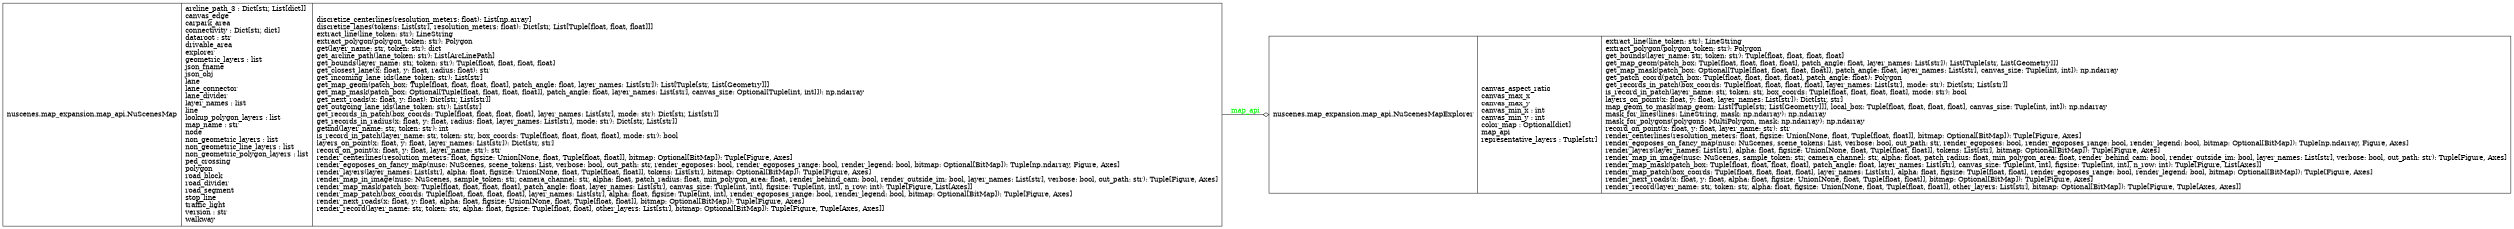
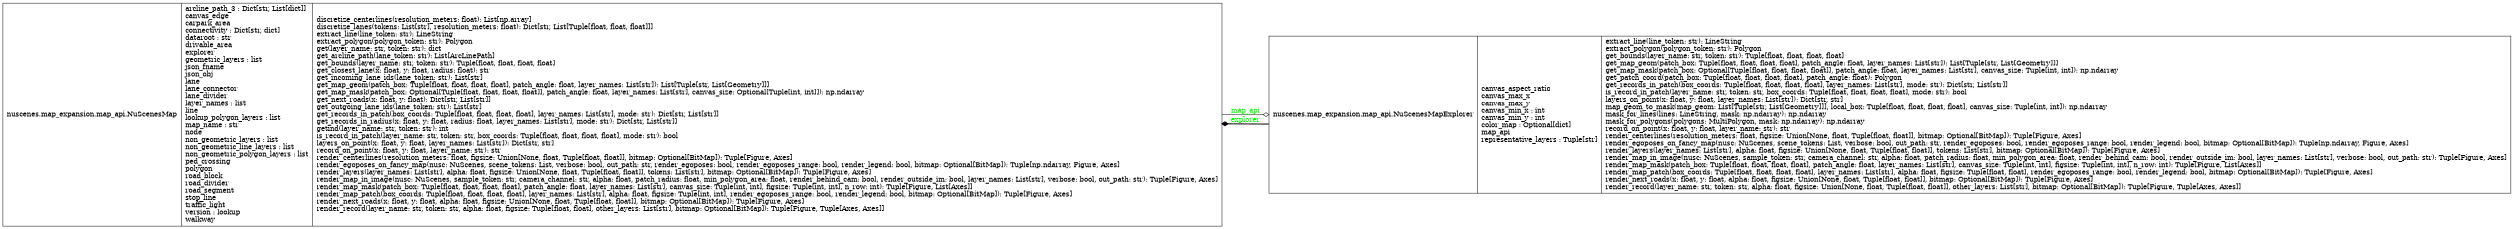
edge "nuscenes.map_expansion.map_api.NuScenesMapExplorer" -> "nuscenes.map_expansion.map_api.NuScenesMap": added, label "explorer"
node "nuscenes.map_expansion.map_api.NuScenesMap": text "version : str" -> "version : lookup"
